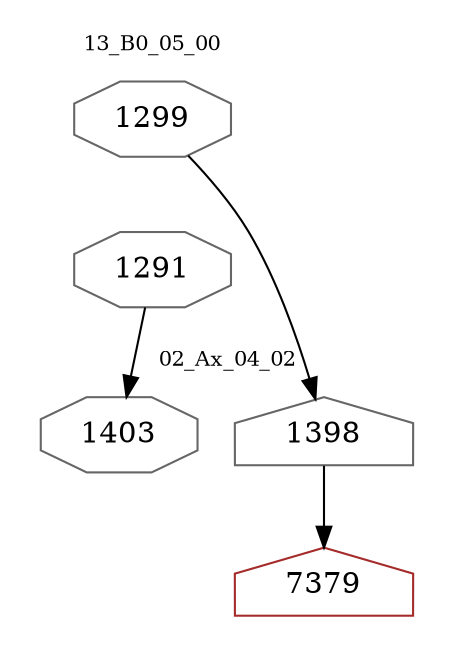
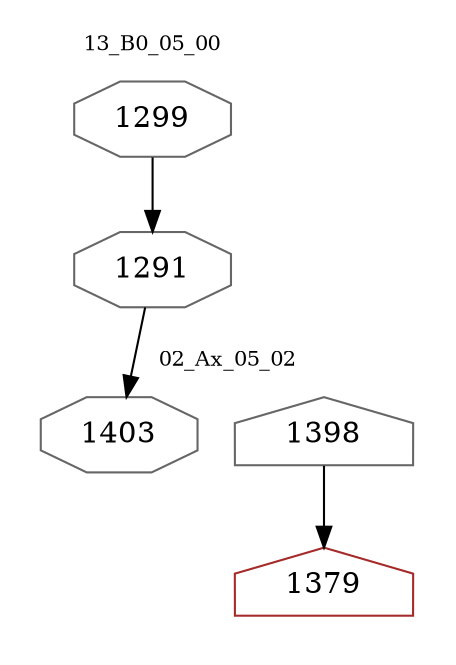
edge "1299" -> "1398": now "1299" -> "1291"
cluster "02_Ax_04_02": label "02_Ax_04_02" -> "02_Ax_05_02"
node "7379": label "7379" -> "1379"
